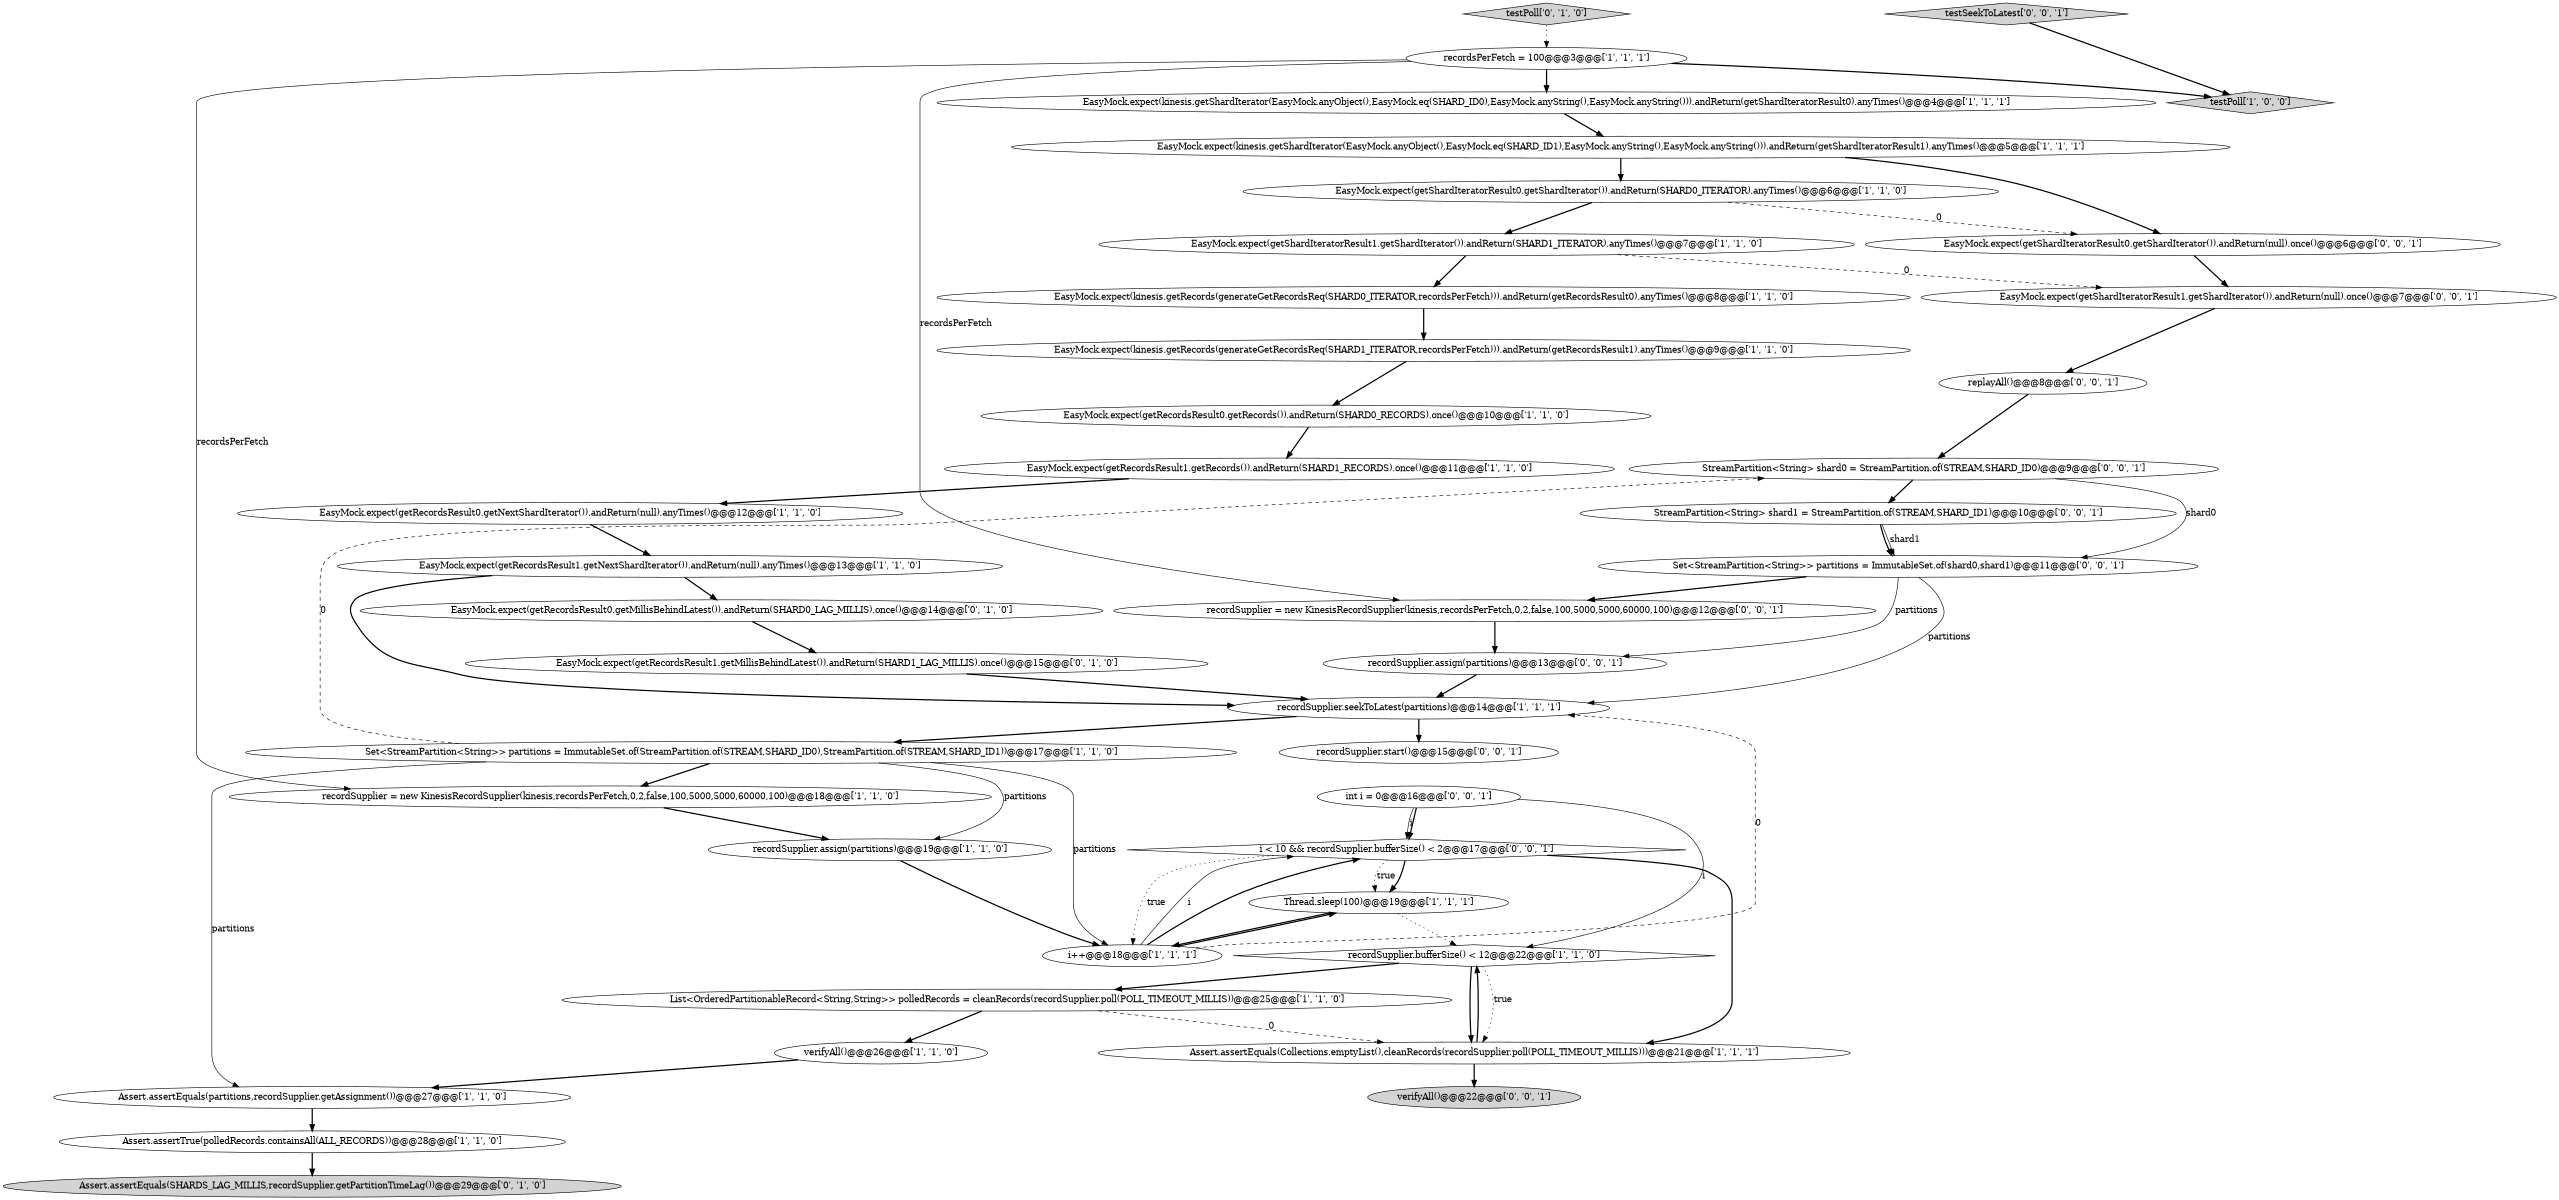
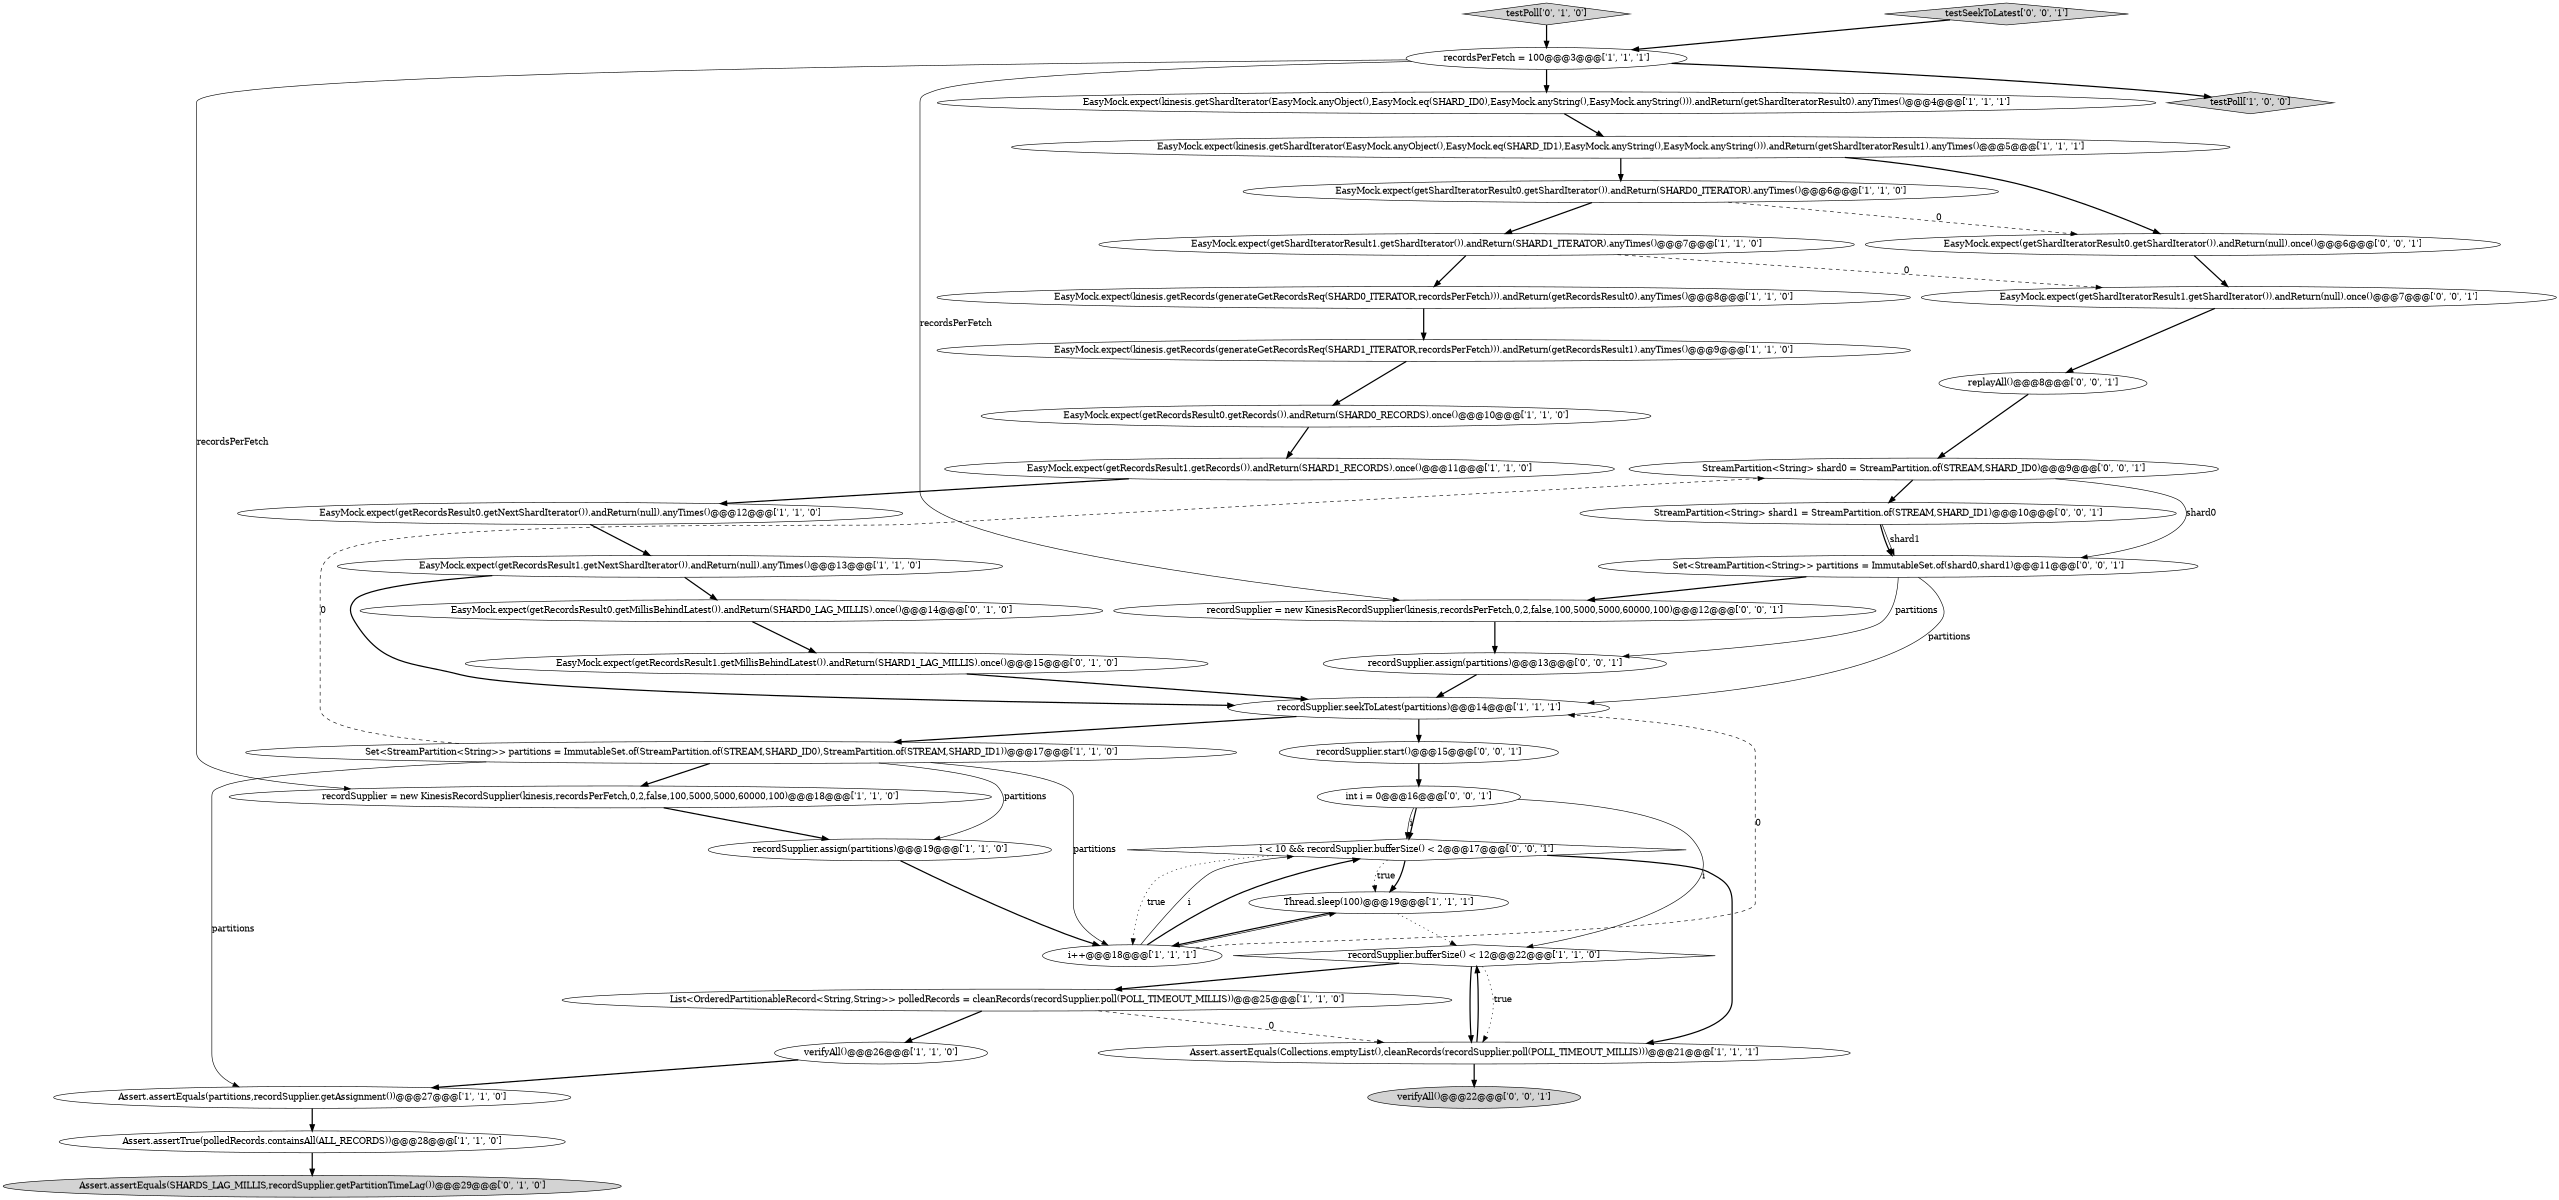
edge "testPoll['0', '1', '0']" -> "recordsPerFetch = 100@@@3@@@['1', '1', '1']": style dotted -> bold
edge "testSeekToLatest['0', '0', '1']" -> "testPoll['1', '0', '0']": now "testSeekToLatest['0', '0', '1']" -> "recordsPerFetch = 100@@@3@@@['1', '1', '1']"
edge "recordSupplier.start()@@@15@@@['0', '0', '1']" -> "int i = 0@@@16@@@['0', '0', '1']": added
edge "i++@@@18@@@['1', '1', '1']" -> "Thread.sleep(100)@@@19@@@['1', '1', '1']": style bold -> solid
